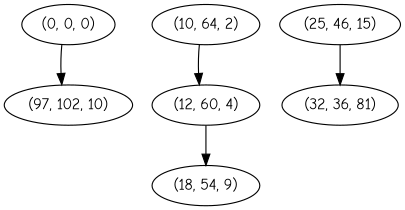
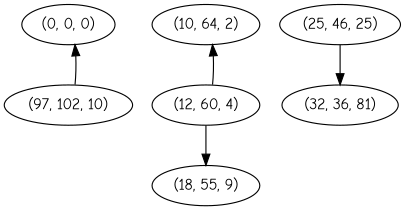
node "(25, 46, 15)": label "(25, 46, 15)" -> "(25, 46, 25)"
edge "(0, 0, 0)" -> "(97, 102, 10)": reversed
edge "(10, 64, 2)" -> "(12, 60, 4)": reversed
node "(18, 54, 9)": label "(18, 54, 9)" -> "(18, 55, 9)"
